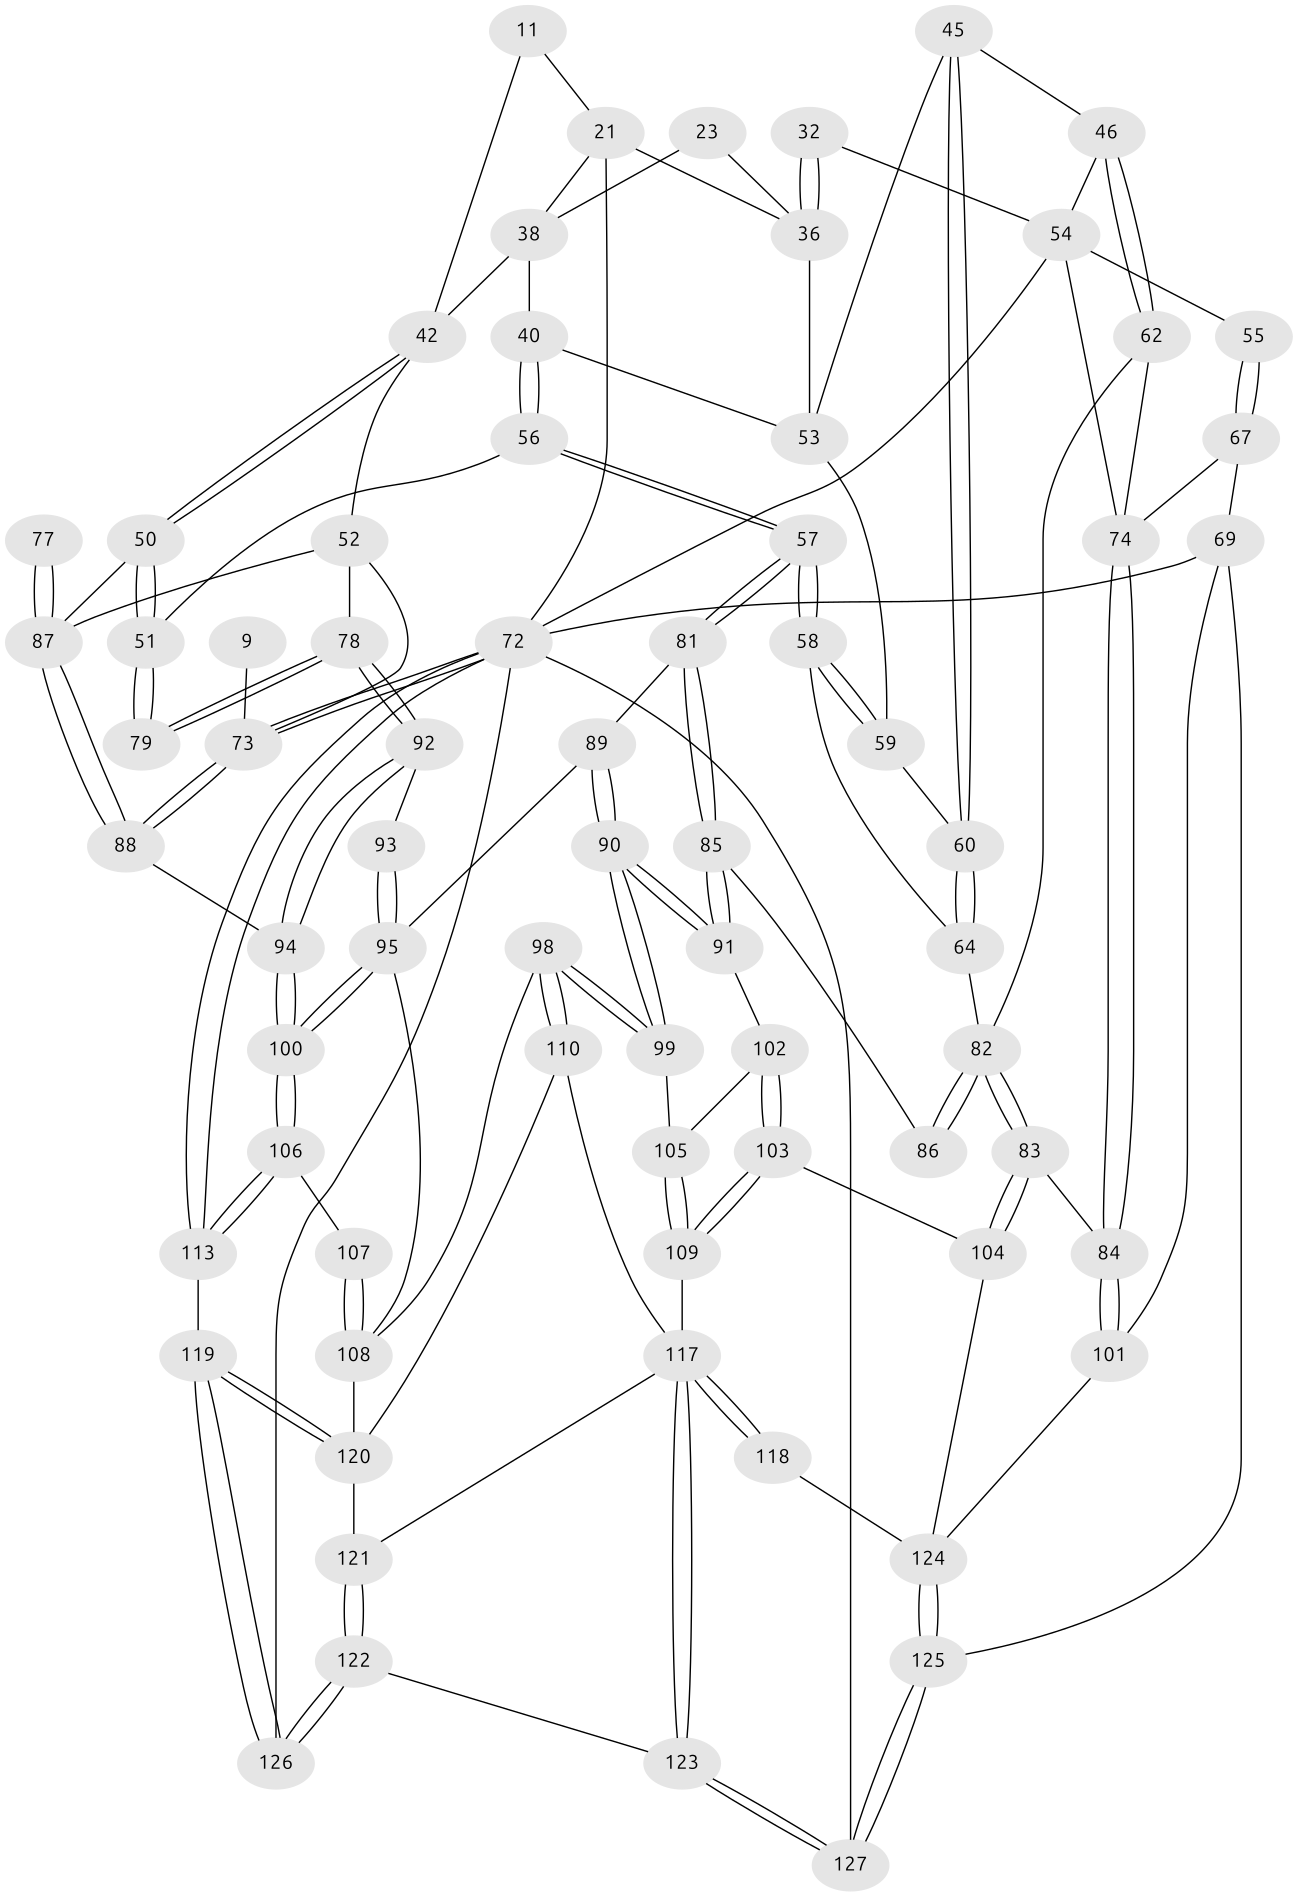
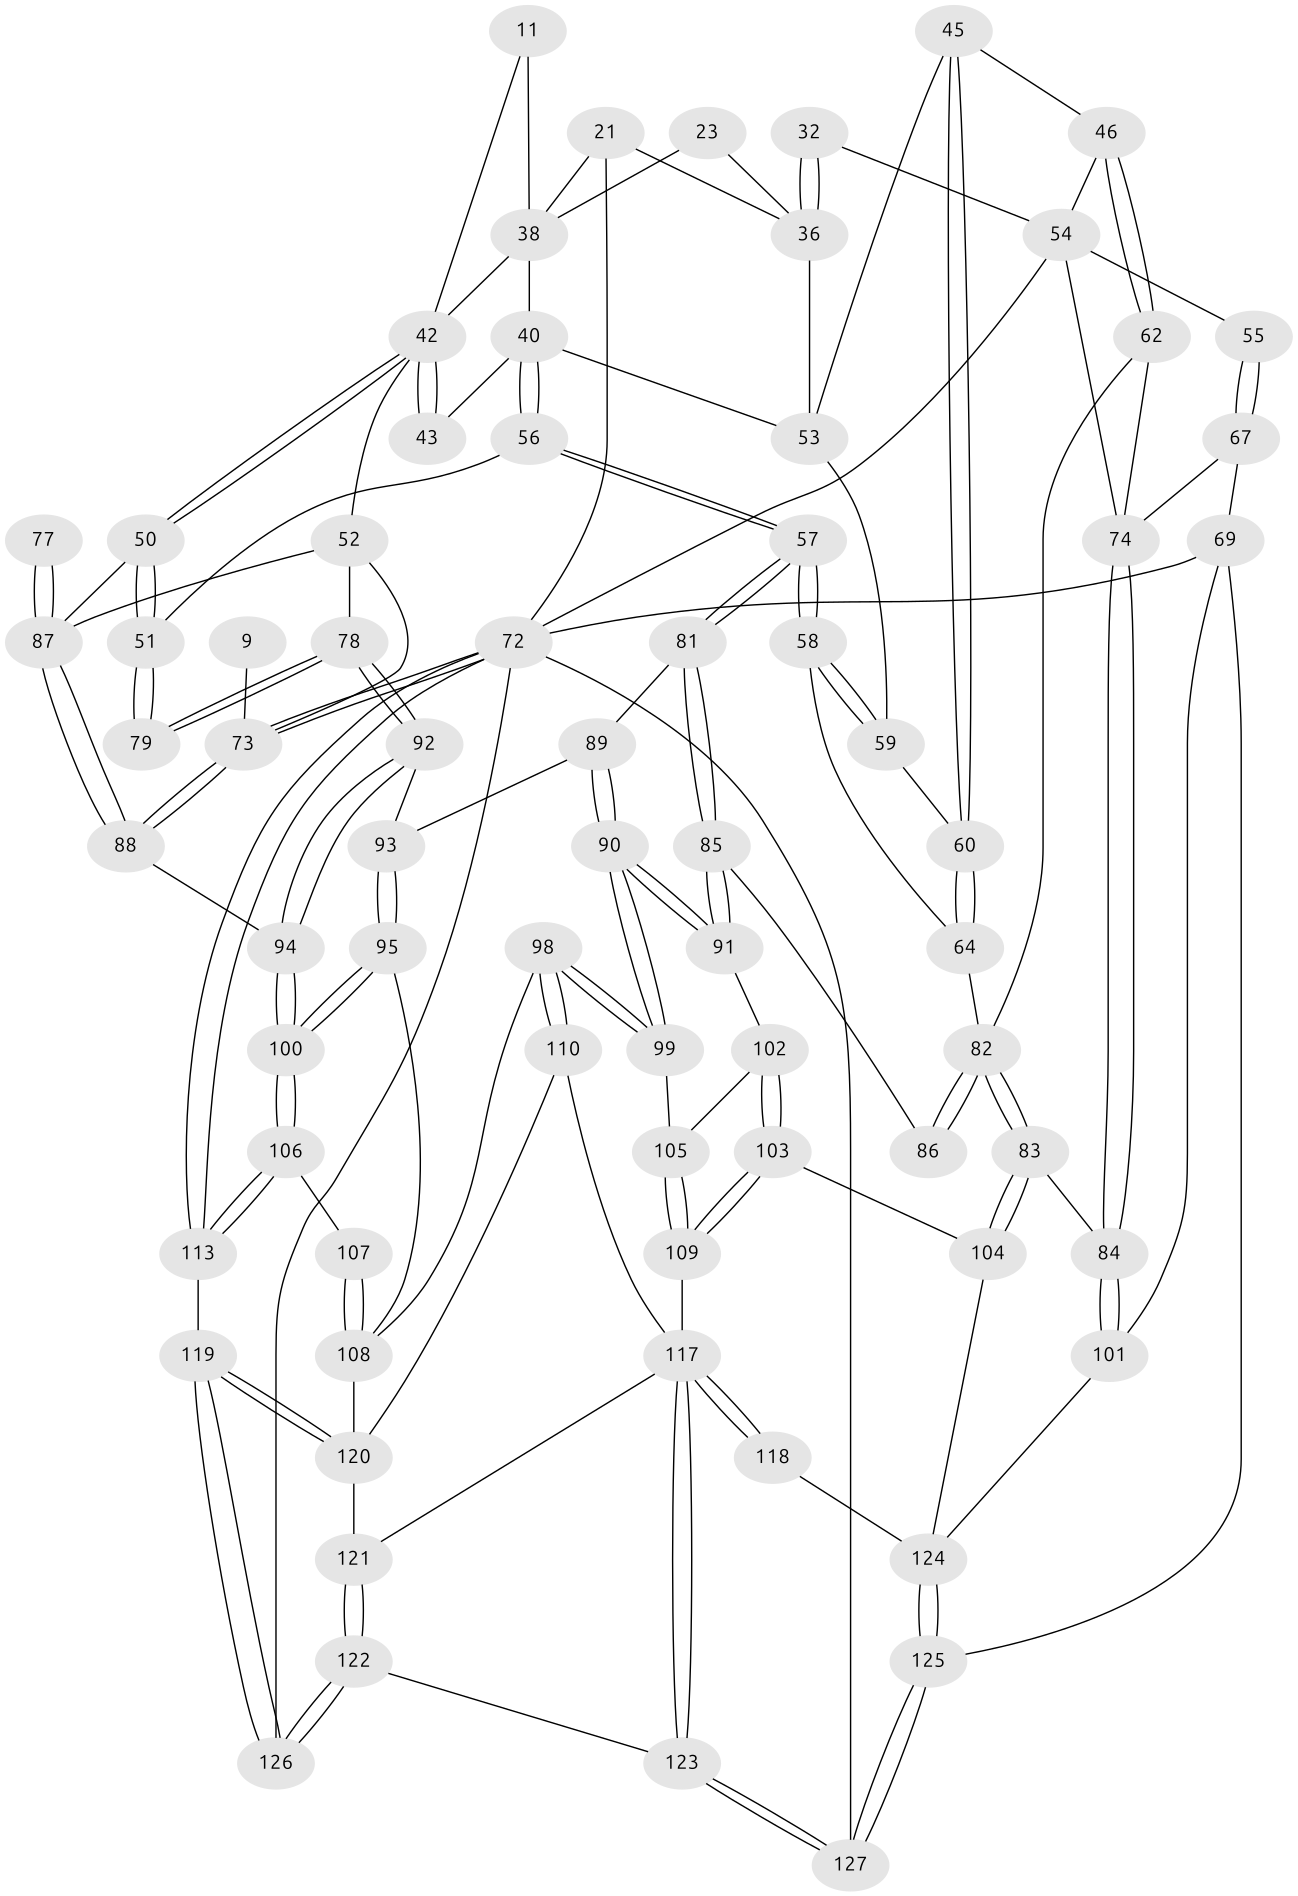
edge "11" -- "21": now "11" -- "38"
node "43": added
edge "89" -- "95": now "89" -- "93"
